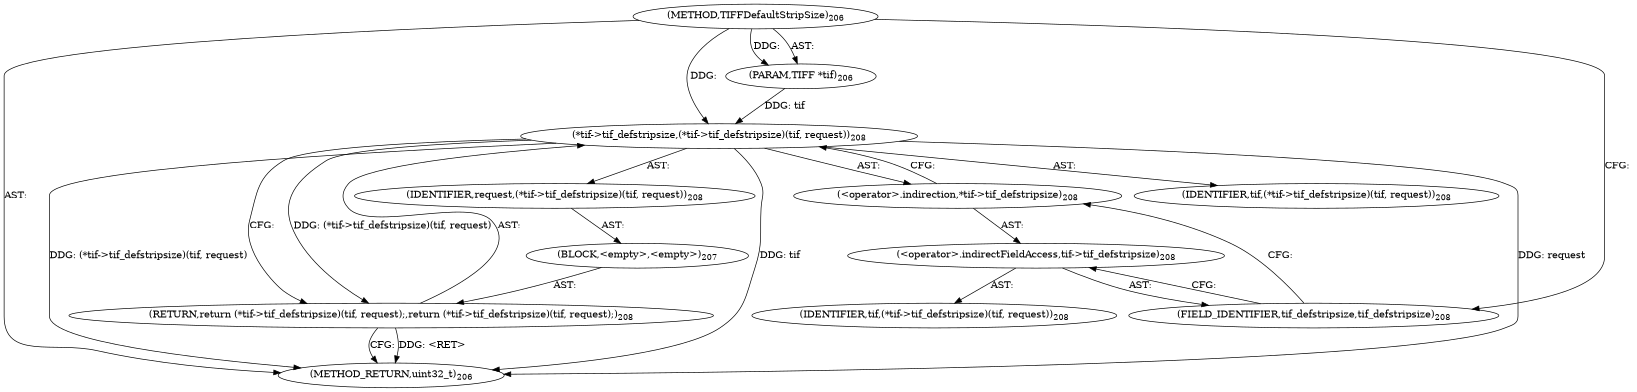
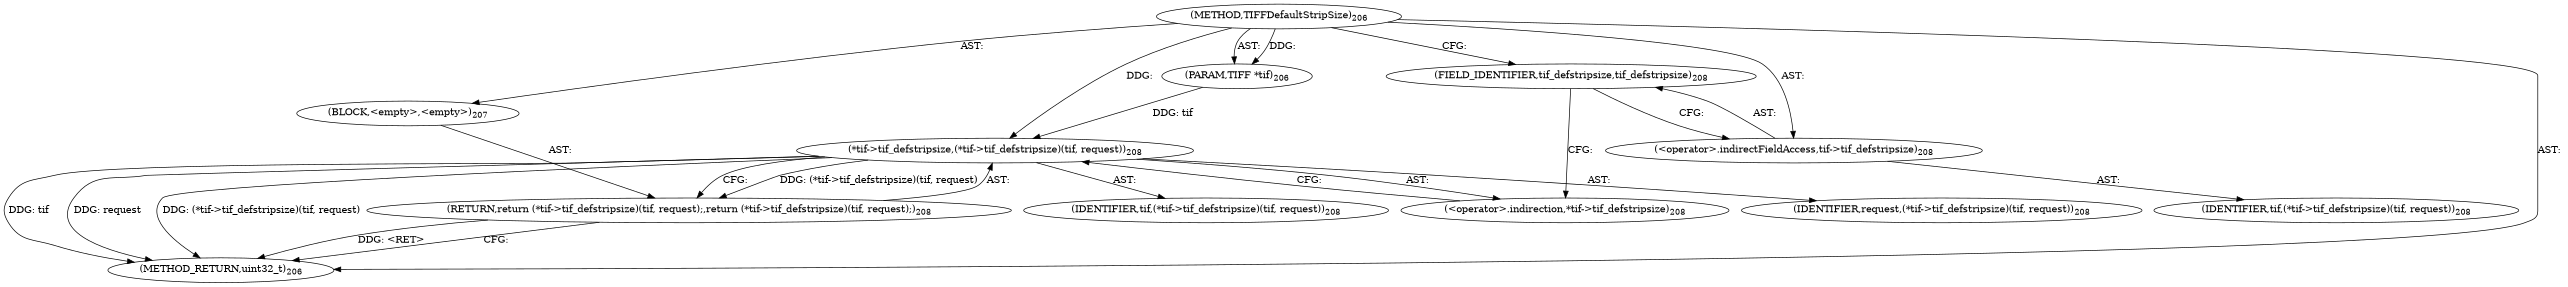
edge "(IDENTIFIER,request,(*tif->tif_defstripsize)(tif, request))" -> "(BLOCK,<empty>,<empty>)": now "(METHOD,TIFFDefaultStripSize)" -> "(BLOCK,<empty>,<empty>)"
edge "(<operator>.indirection,*tif->tif_defstripsize)" -> "(<operator>.indirectFieldAccess,tif->tif_defstripsize)": now "(METHOD,TIFFDefaultStripSize)" -> "(<operator>.indirectFieldAccess,tif->tif_defstripsize)"
